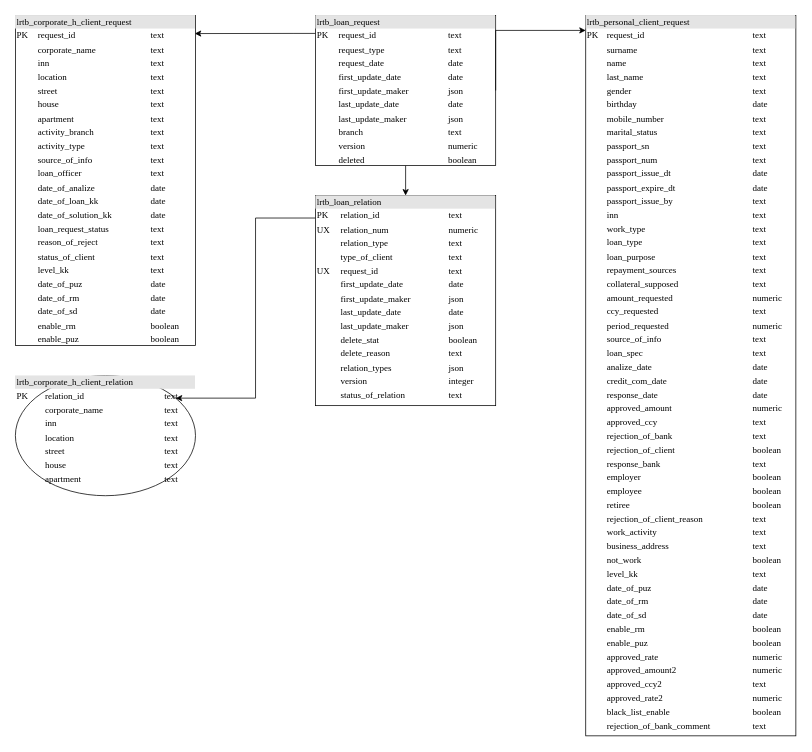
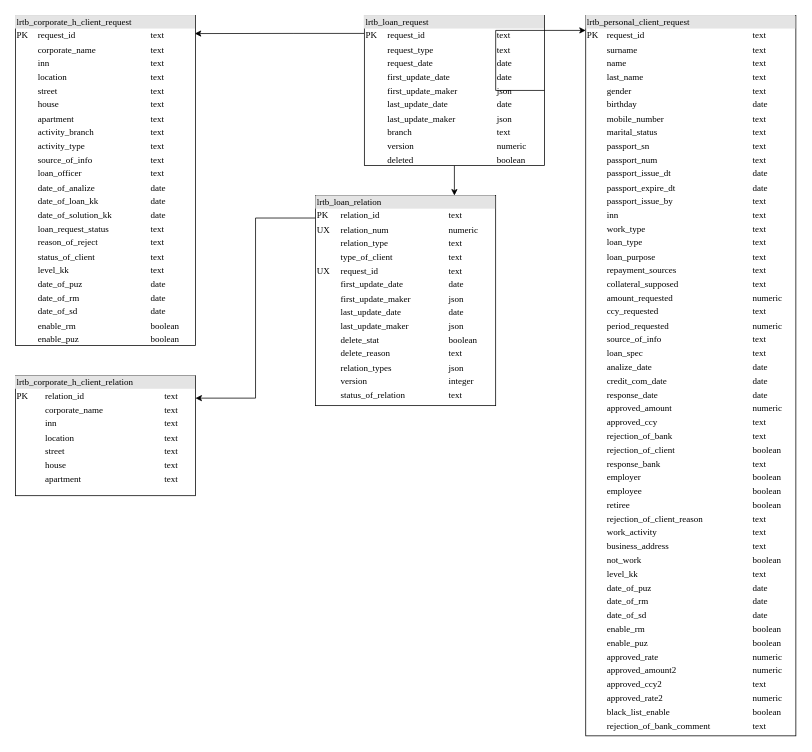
node "lrtb_loan_request PK request_id text request_type text request_date date first_update_date date first_update_maker json last_update_date date last_update_maker json branch text version numeric deleted boolean": moved (405, 90) -> (454, 90)
node "lrtb_corporate_h_client_relation PK relation_id text corporate_name text inn text location text street text house text apartment text": shape ellipse -> rectangle
